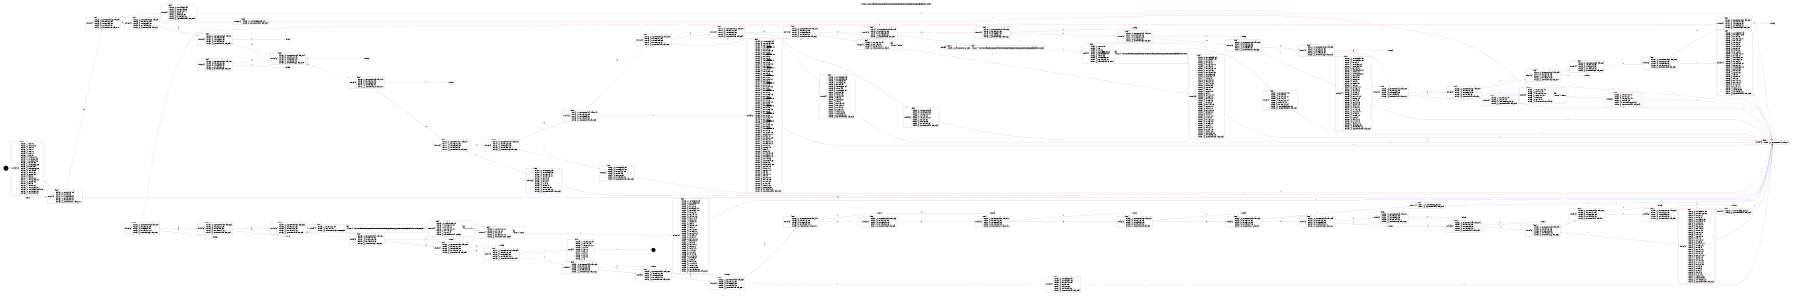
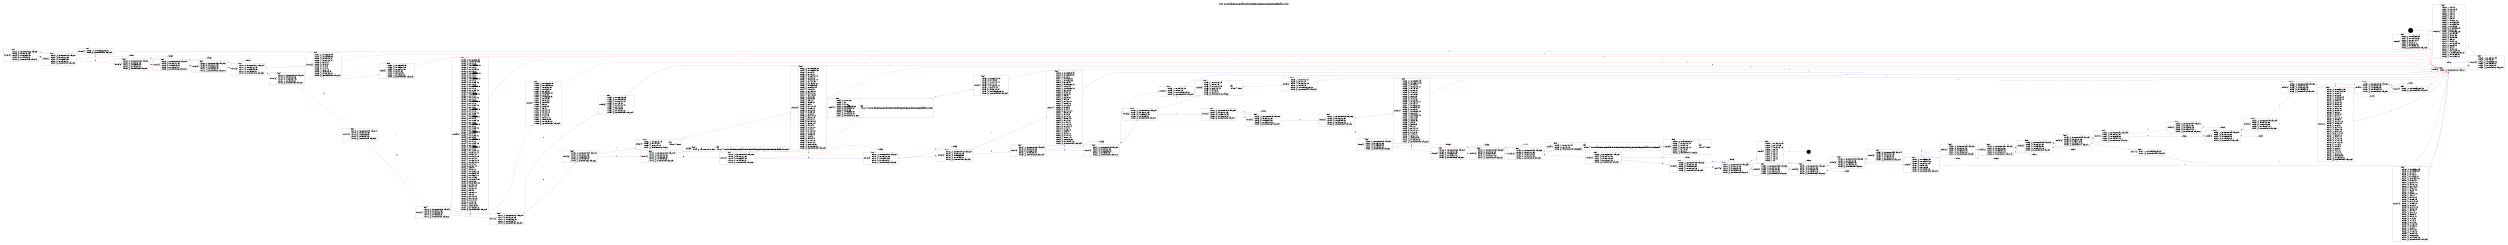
node "0x401664 [28]": removed
edge "0x4018e8 [28]" -> "0x4018cc [28]": reversed
edge "0x40169c [28]" -> "0x4016d4 [28]": now "0x40169c [28]" -> "0x4016b8 [28]"
node "0x4021d8 [21]": removed
